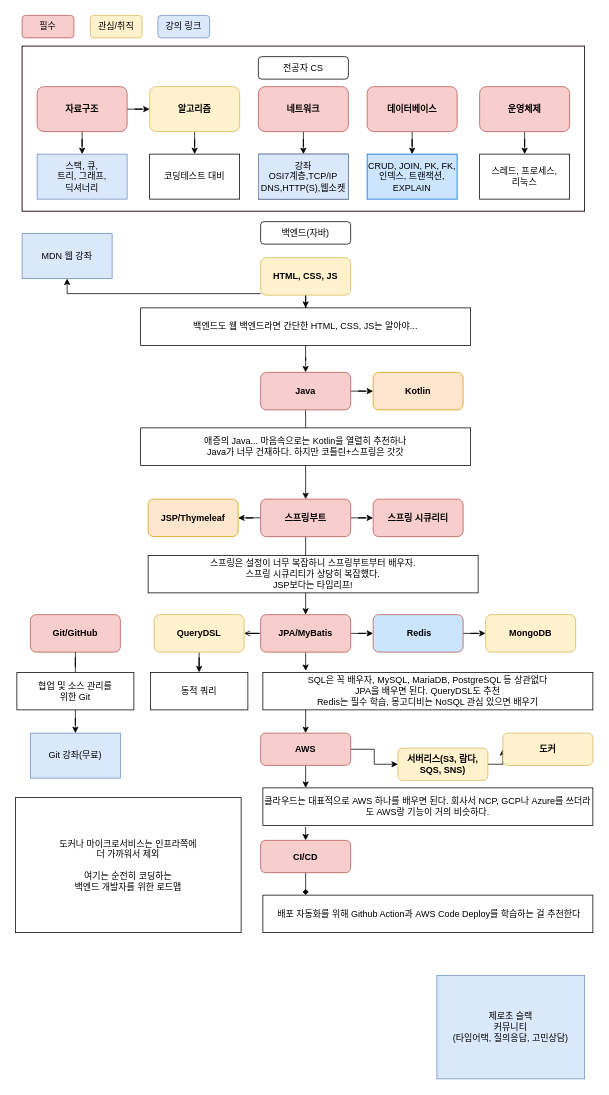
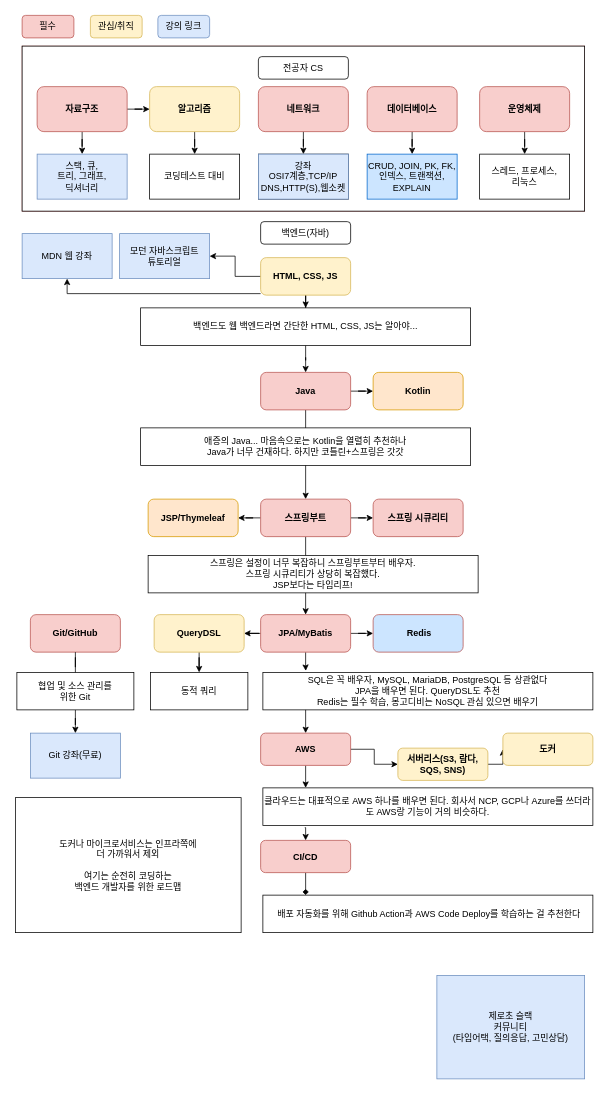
node "모던 자바스크립트 튜토리얼": added
edge "HTML, CSS, JS" -> "모던 자바스크립트 튜토리얼": added
edge "JPA/MyBatis" -> "QueryDSL": arrowhead open -> classic
edge "Redis" -> "MongoDB": removed
node "MongoDB": removed
